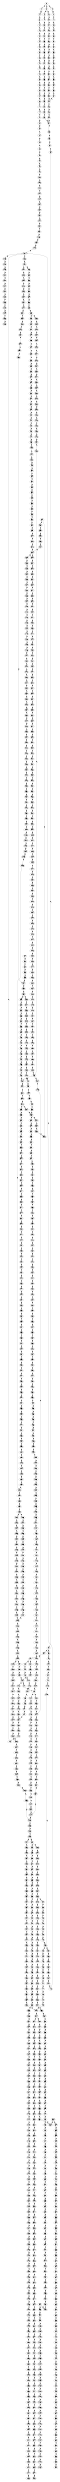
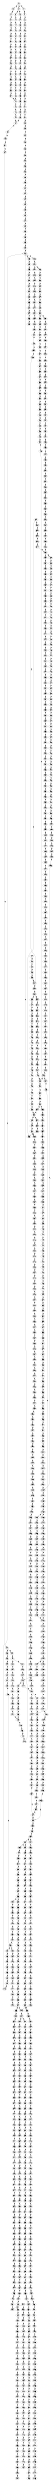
edge "S369" -> "S360": reversed
